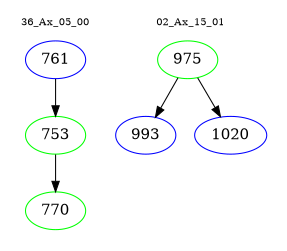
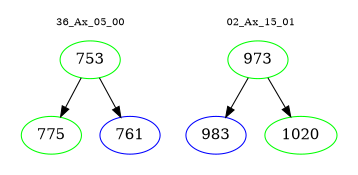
node "975": label "975" -> "973"
edge "761" -> "753": reversed
node "993": label "993" -> "983"
node "1020": color blue -> green
node "770": label "770" -> "775"
